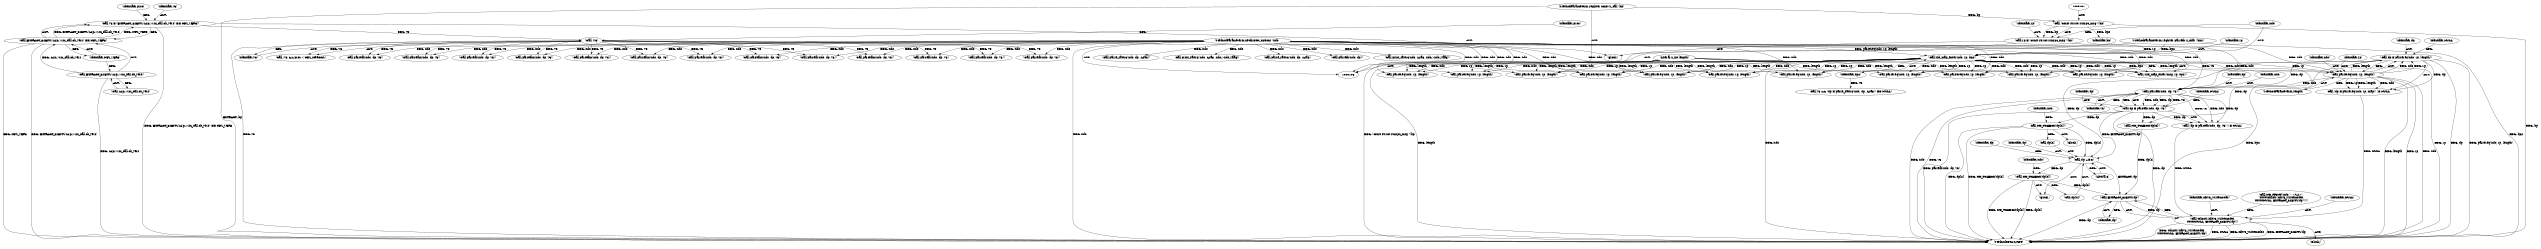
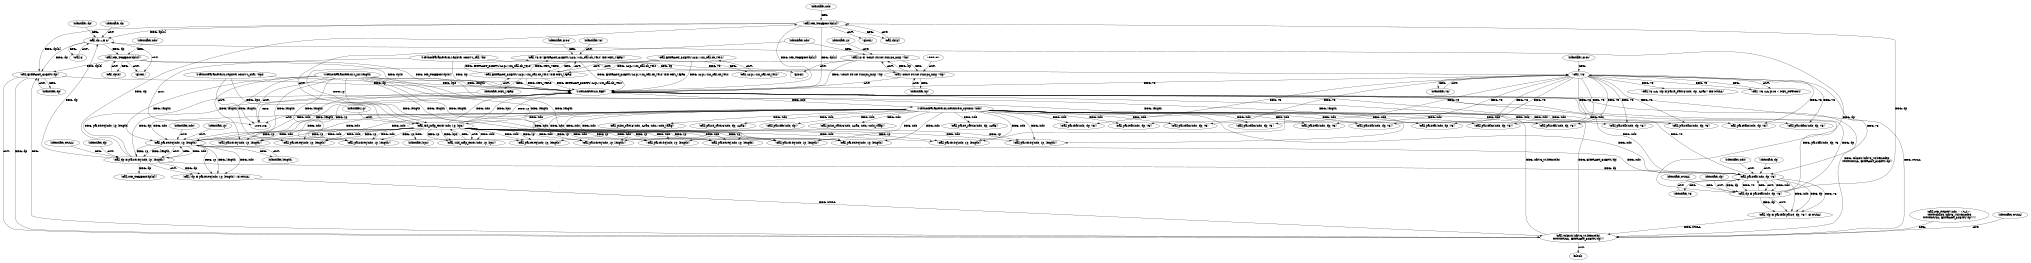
edge "(MethodParameterIn,register const u_call *bp)" -> "(Call,(const struct sunrpc_msg *)bp)": label "DDG: bp" -> "CFG: bp"
edge "(Call,(const struct sunrpc_msg *)bp)" -> "(Identifier,bp)": label "DDG: bp2" -> "CFG: "
edge "(Call,dp = parsereq(ndo, rp, length))" -> "(Call,ND_TCHECK(dp[2]))": added, label "DDG: dp"
node "(MethodParameterIn,register parsefn u_char *bp2)": label "(MethodParameterIn,register parsefn u_char *bp2)" -> "(MethodParameterIn,register const u_char *bp2)"
edge "(MethodParameterIn,netdissect_options *ndo)" -> "(Call,xid_map_enter(ndo, rp, bp2))": label "DDG: parsereq(ndo, rp, length)" -> "DDG: ndo"
node "(Literal,u_int length)": label "(Literal,u_int length)" -> "(MethodParameterIn,u_int length)"
edge "(Call,rp = (const struct sunrpc_msg *)bp)" -> "(Call,(const struct sunrpc_msg *)bp)": added, label "CFG:"
edge "(Identifier,NFS_VER3)" -> "(Call,EXTRACT_32BITS(&rp->rm_call.cb_vers))": now "(Identifier,NFS_VER3)" -> "1000106"
edge "(Identifier,bp2)" -> "(Call,xid_map_enter(ndo, rp, bp2))": removed, label "AST:"
node "(Call,!xid_map_enter(msg, rp, bp2))": label "(Call,!xid_map_enter(msg, rp, bp2))" -> "(Call,!xid_map_enter(ndo, rp, bp2))"
edge "(Call,!v3 && proc < NFS_NPROCS)" -> "(Call,!v3)": added, label "CFG:"
edge "(Identifier,bp2)" -> "(Call,v3 && (dp = parse_sattr3(ndo, dp, &sa3)) == NULL)": now "(Call,!v3)" -> "(Call,v3 && (dp = parse_sattr3(ndo, dp, &sa3)) == NULL)"
edge "(Identifier,bp)" -> "(Call,(const struct sunrpc_msg *)bp)": added, label "AST:"
node "(MethodParameterIn,length)": label "(MethodParameterIn,length)" -> "(Identifier,length)"
node "(Call,(dp = parsereq(ndo, rp, map)) != NULL)": label "(Call,(dp = parsereq(ndo, rp, map)) != NULL)" -> "(Call,(dp = parsereq(ndo, rp, length)) != NULL)"
edge "(Call,dp = parsefh(ndo, dp, v3))" -> "(Call,ND_TCHECK(dp[3]))": removed, label "DDG: dp"
edge "(MethodParameterIn,register const u_call *bp)" -> "(MethodReturn,RET)": label "EXTRACT: bp" -> "DDG: bp"
node "(Call,(dp = parsefh(ndo, dp, v3)) != NULL)": label "(Call,(dp = parsefh(ndo, dp, v3)) != NULL)" -> "(Call,(dp = parsefh(parse, dp, v3)) != NULL)"
edge "(Call,(const struct sunrpc_msg *)bp)" -> "(MethodReturn,RET)": label "DDG: bp" -> "AST: "
edge "(Call,dp = parsefh(ndo, dp, v3))" -> "(Call,dp += 3)": label "DDG: EXTRACT_32BITS(dp)" -> "DDG: dp"
edge "(Call,dp[2])" -> "(Call,dp += 3)": now "(Call,dp[2])" -> "(Call,ND_TCHECK(dp[2]))"
edge "(Call,ND_TCHECK(dp[3]))" -> "(Call,EXTRACT_32BITS(dp))": now "(Call,ND_TCHECK(dp[2]))" -> "(Call,EXTRACT_32BITS(dp))"
node "(Literal,3)": label "(Literal,3)" -> "(Call,3)"
edge "(Call,dp += 3)" -> "(Call,EXTRACT_32BITS(dp))": label "EXTRACT: dp" -> "DDG: dp"
edge "(Call,dp[0])" -> "(Call,dp += 3)": now "(Call,dp[0])" -> "(Call,ND_TCHECK(dp[0]))"
node "(Identifier,nfsv3_writemodes)": removed
edge "(MethodParameterIn,netdissect_options *ndo)" -> "(MethodReturn,RET)": reversed
